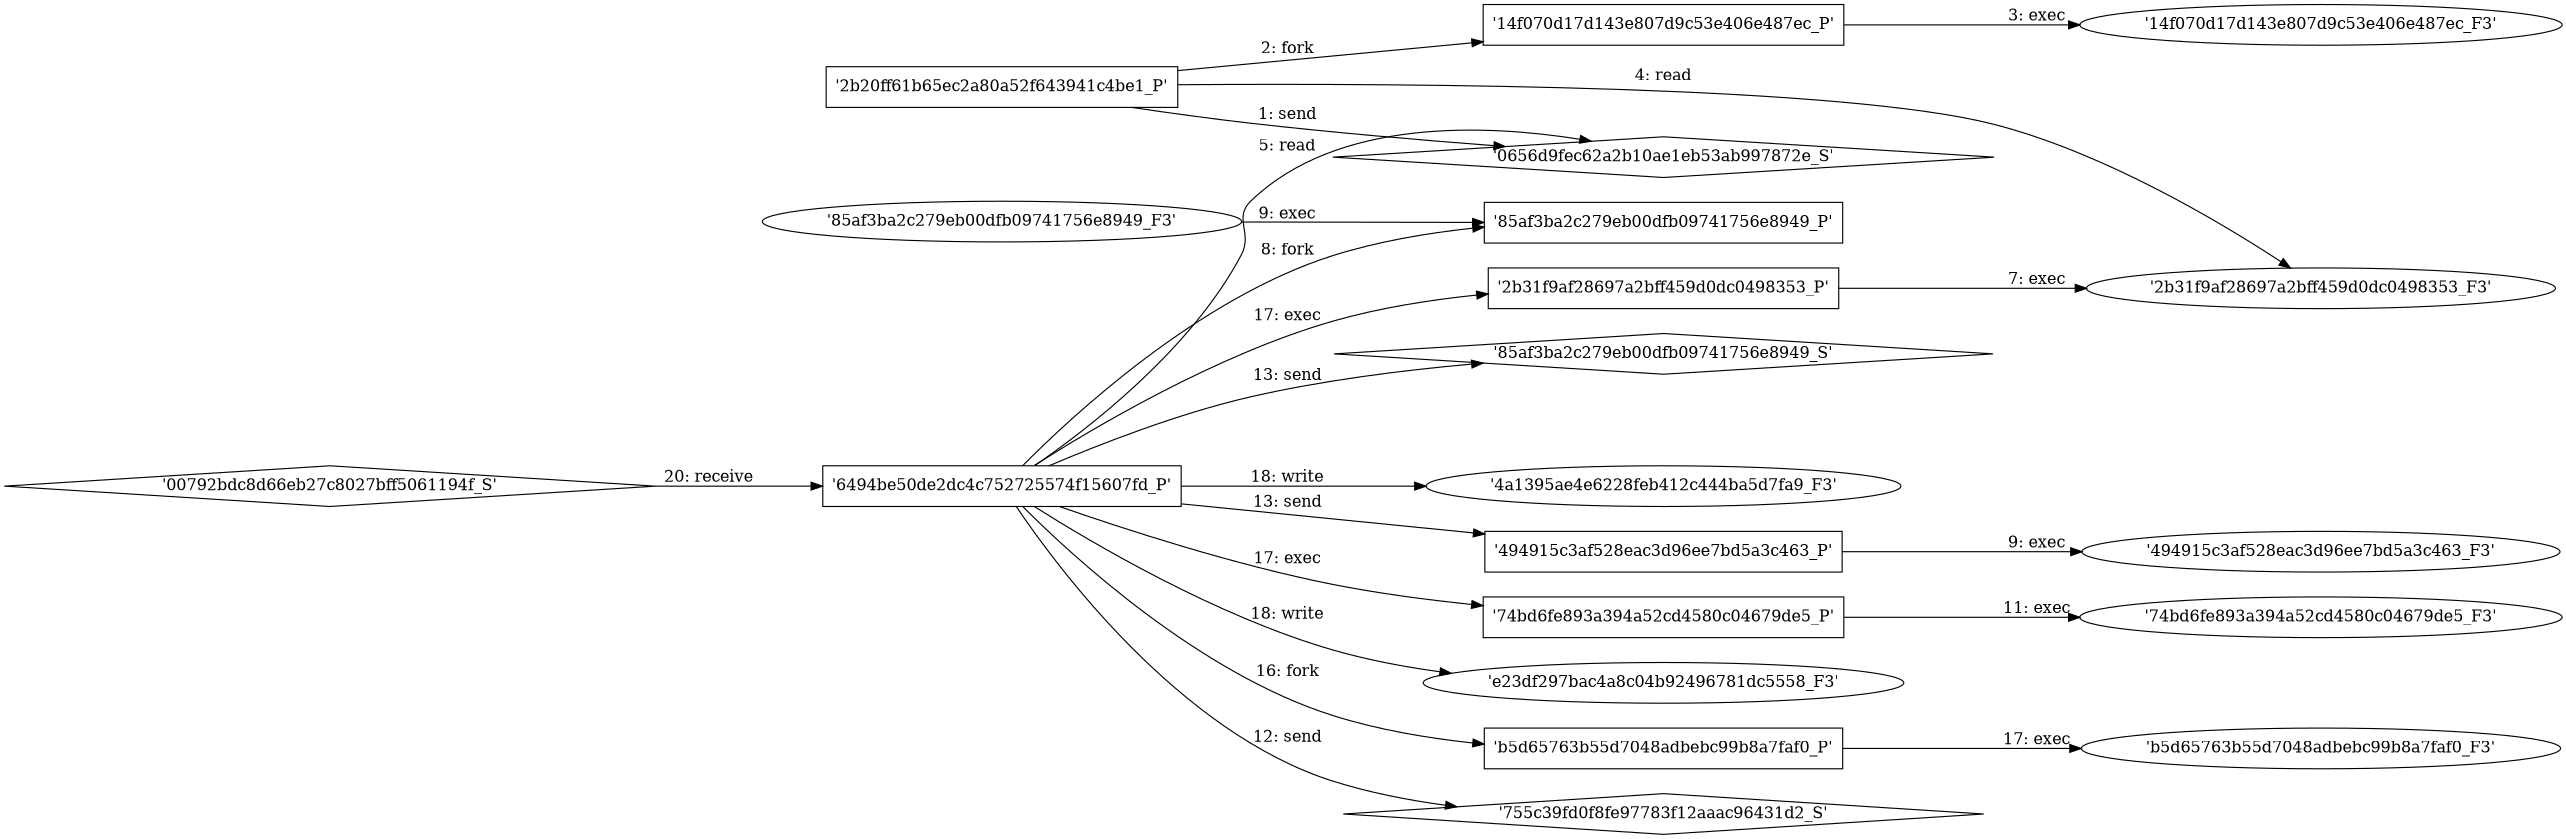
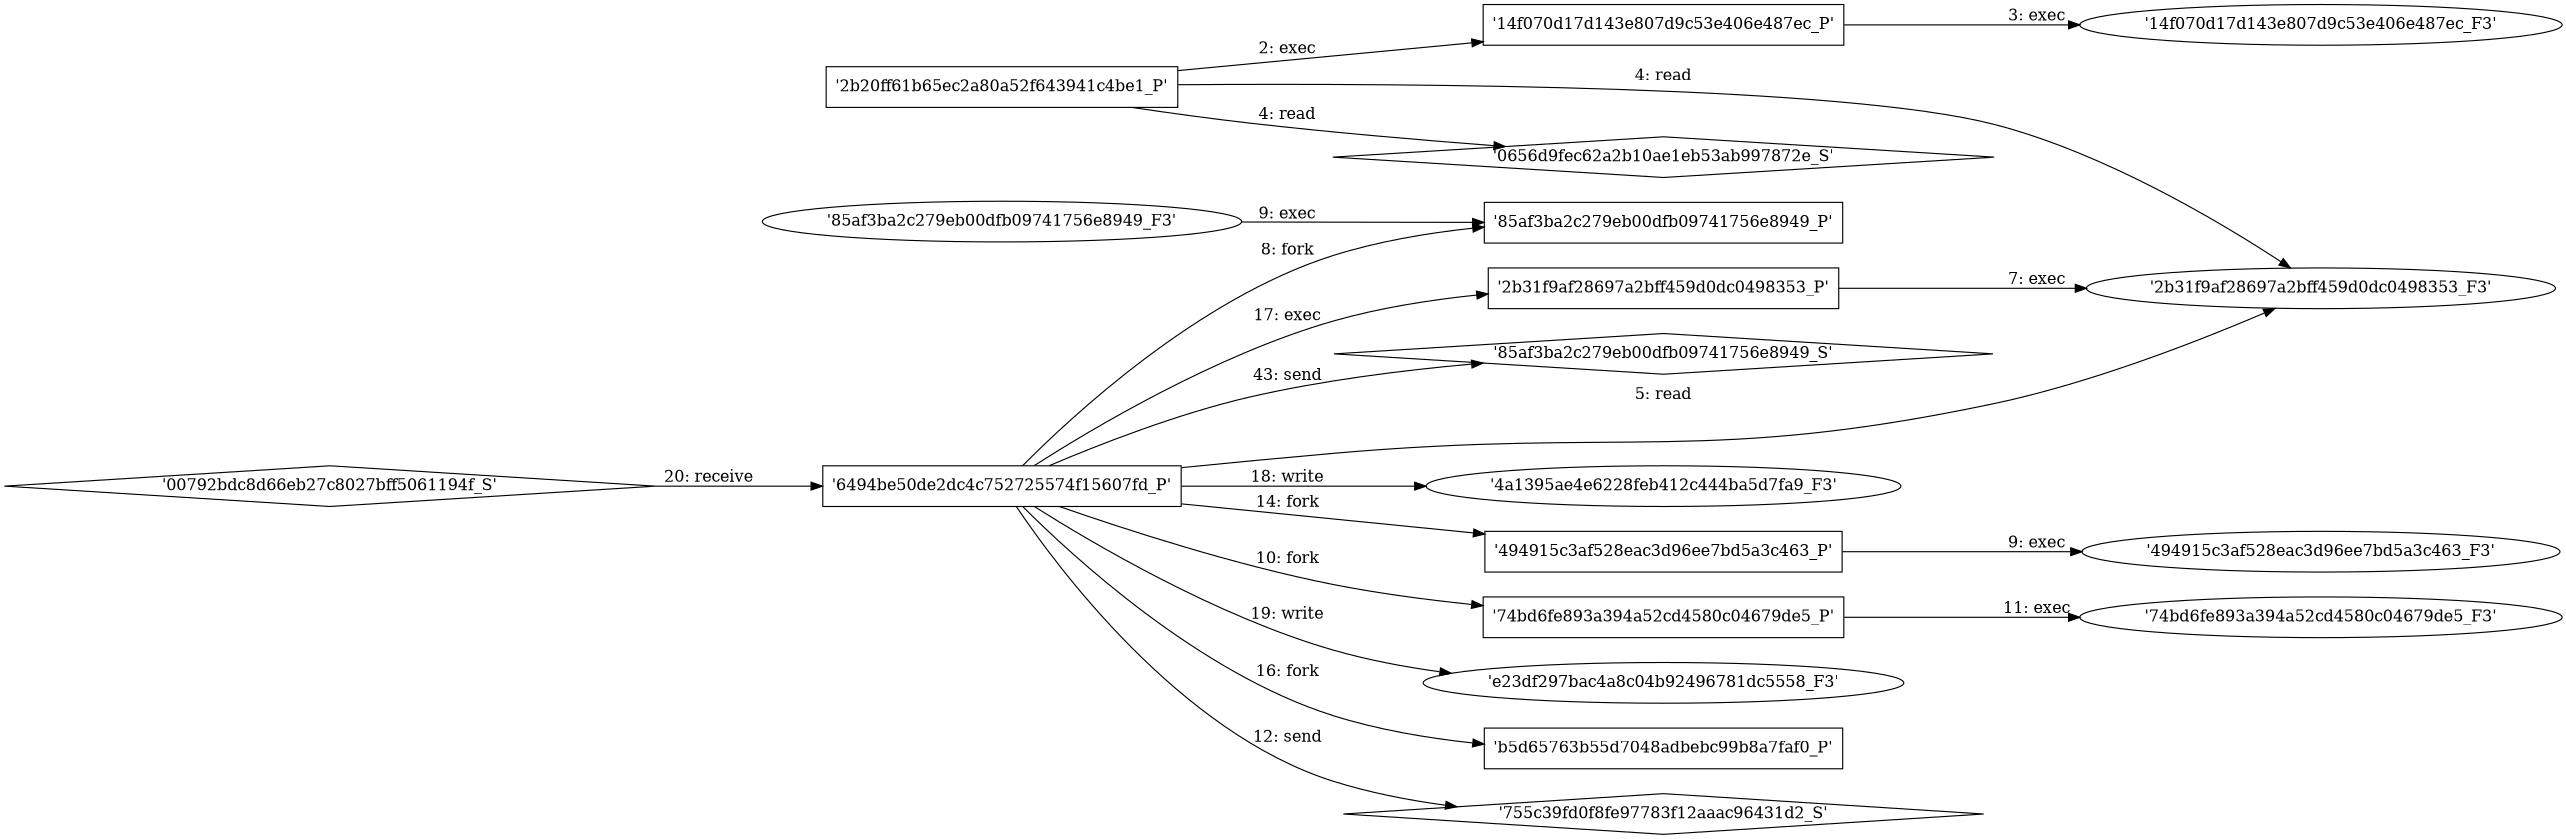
edge "'2b20ff61b65ec2a80a52f643941c4be1_P'" -> "'14f070d17d143e807d9c53e406e487ec_P'": label "2: fork" -> "2: exec"
edge "'2b20ff61b65ec2a80a52f643941c4be1_P'" -> "'0656d9fec62a2b10ae1eb53ab997872e_S'": label "1: send" -> "4: read"
edge "'6494be50de2dc4c752725574f15607fd_P'" -> "'0656d9fec62a2b10ae1eb53ab997872e_S'": now "'6494be50de2dc4c752725574f15607fd_P'" -> "'2b31f9af28697a2bff459d0dc0498353_F3'"
edge "'6494be50de2dc4c752725574f15607fd_P'" -> "'85af3ba2c279eb00dfb09741756e8949_S'": label "13: send" -> "43: send"
edge "'6494be50de2dc4c752725574f15607fd_P'" -> "'494915c3af528eac3d96ee7bd5a3c463_P'": label "13: send" -> "14: fork"
edge "'6494be50de2dc4c752725574f15607fd_P'" -> "'74bd6fe893a394a52cd4580c04679de5_P'": label "17: exec" -> "10: fork"
edge "'6494be50de2dc4c752725574f15607fd_P'" -> "'e23df297bac4a8c04b92496781dc5558_F3'": label "18: write" -> "19: write"
node "'b5d65763b55d7048adbebc99b8a7faf0_F3'": removed
